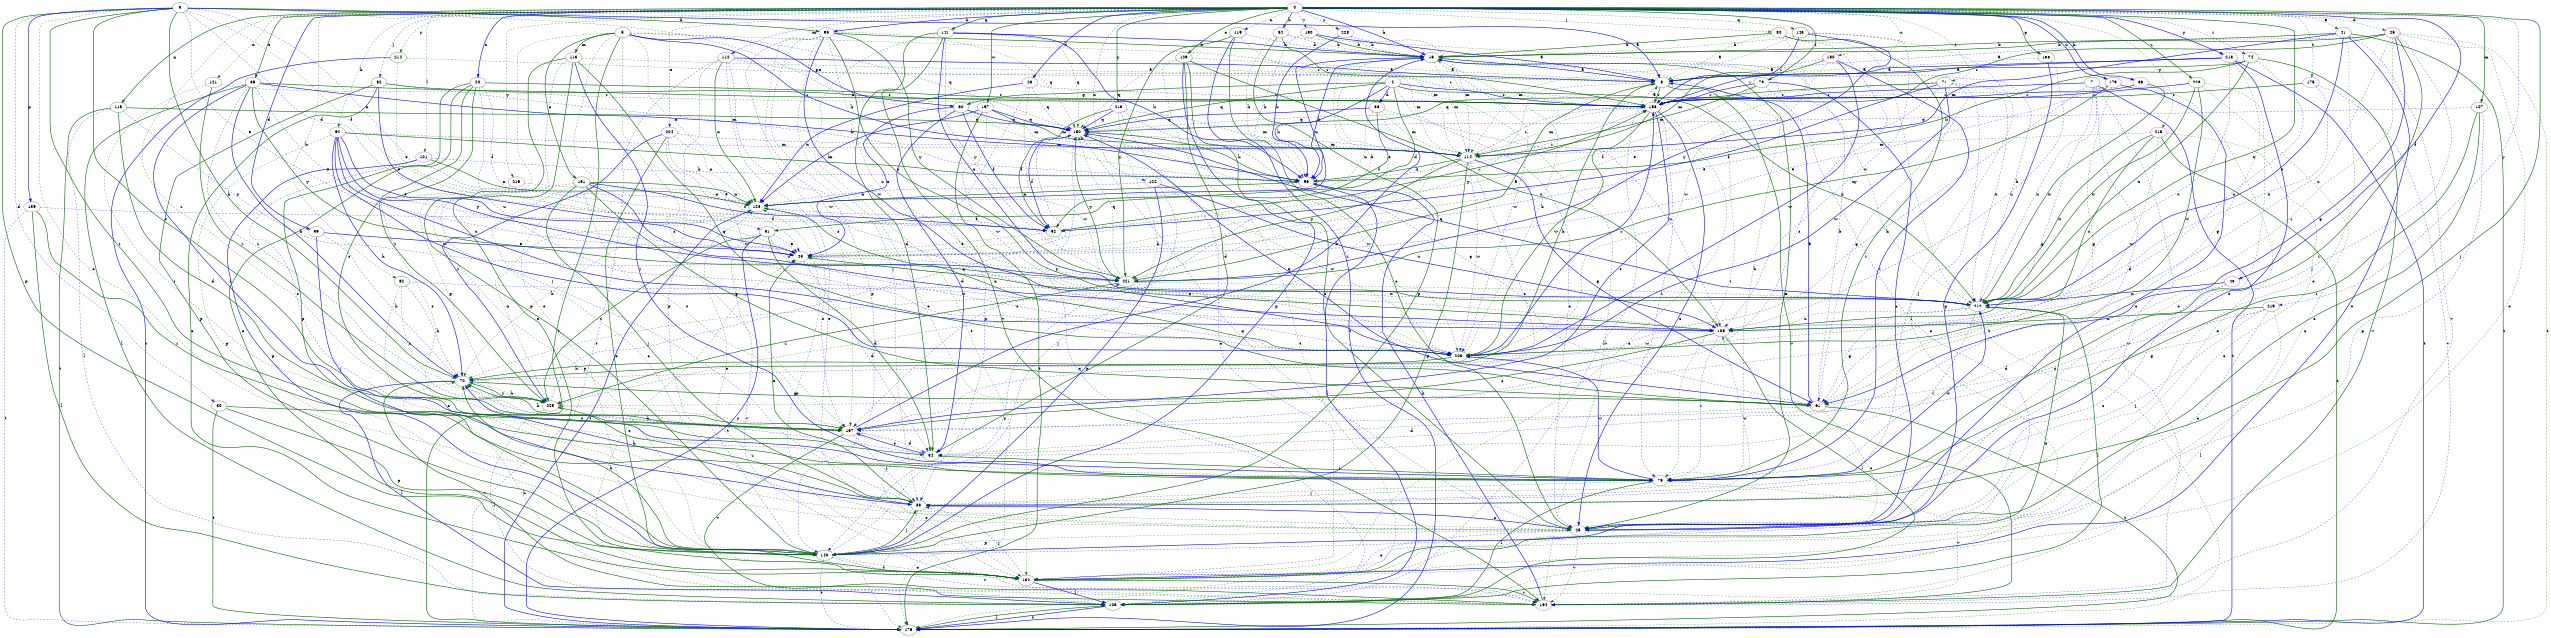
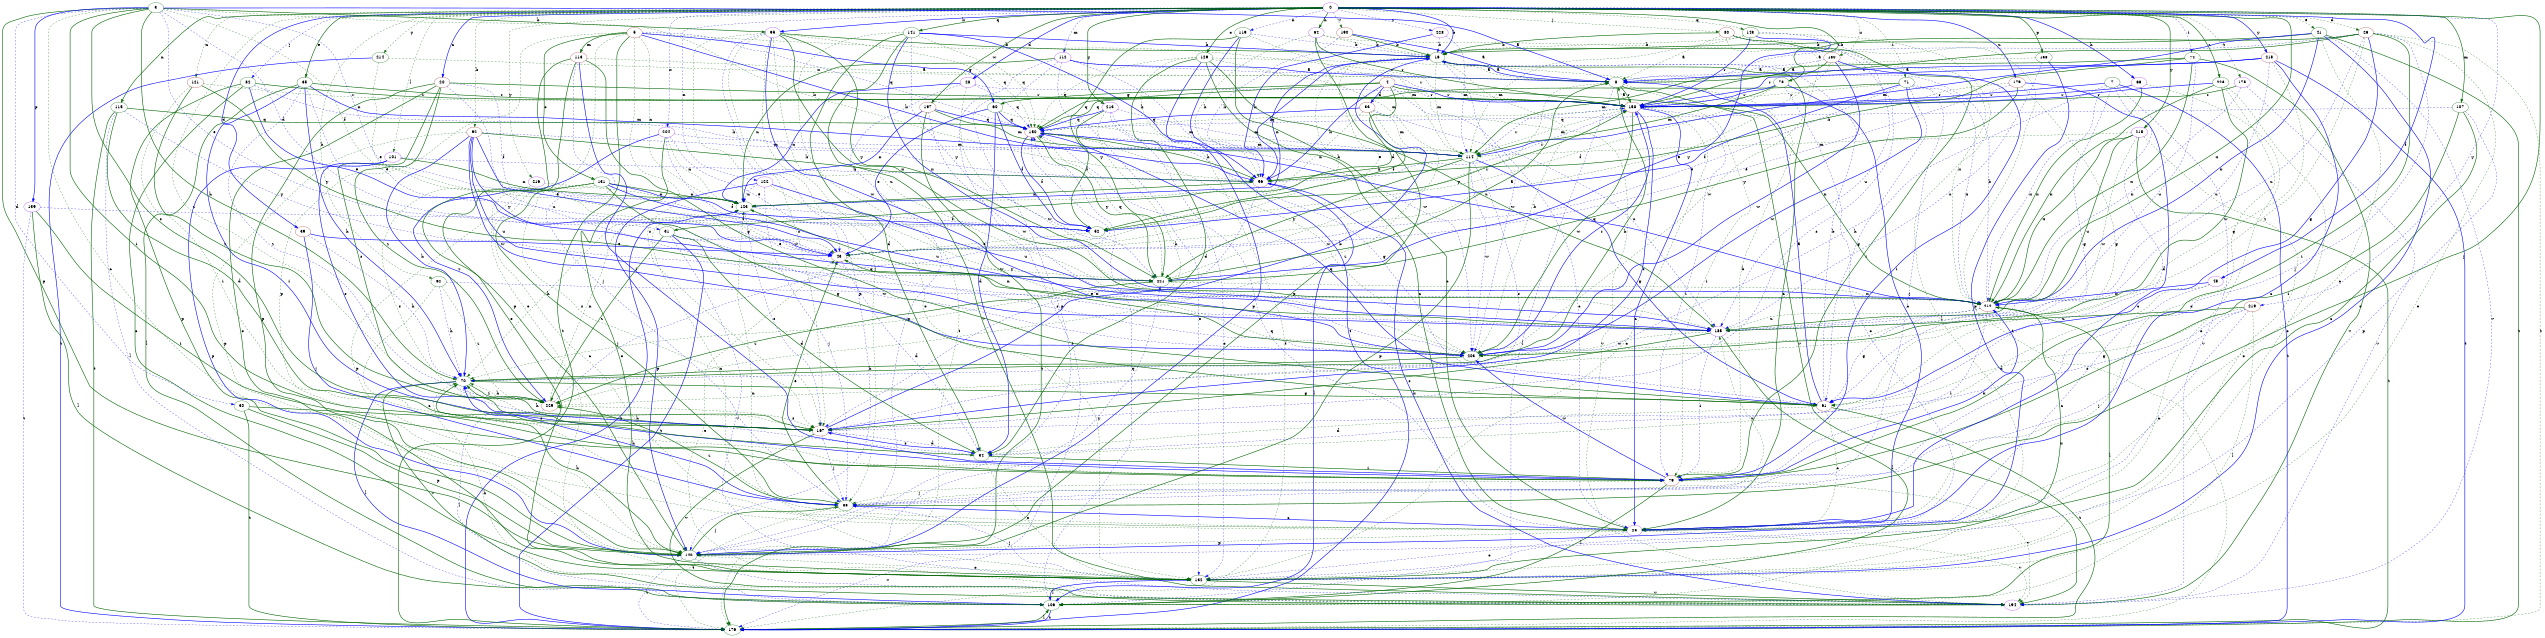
edge "0" -> "215": style dashed -> bold
edge "35" -> "221": now "121" -> "221"
edge "101" -> "167": style dashed -> bold
